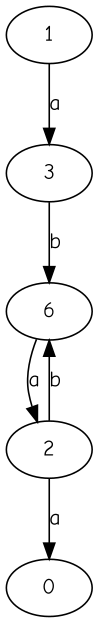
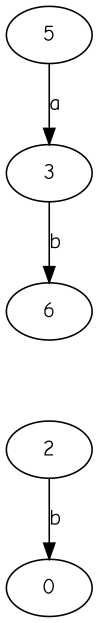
node "1": label "1" -> "5"
edge "6" -> "2": removed, label "a"
edge "2" -> "6": removed, label "b"
edge "2" -> "0": label "a" -> "b"
